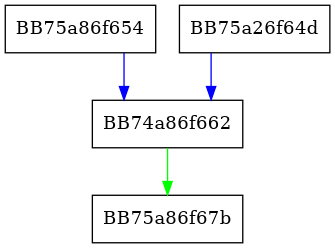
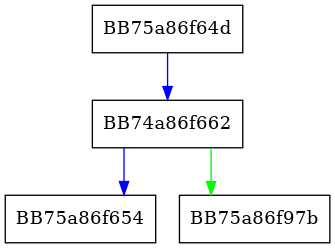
node "BB75a26f64d": label "BB75a26f64d" -> "BB75a86f64d"
edge "BB75a86f654" -> "BB74a86f662": reversed
node "BB75a86f67b": label "BB75a86f67b" -> "BB75a86f97b"
